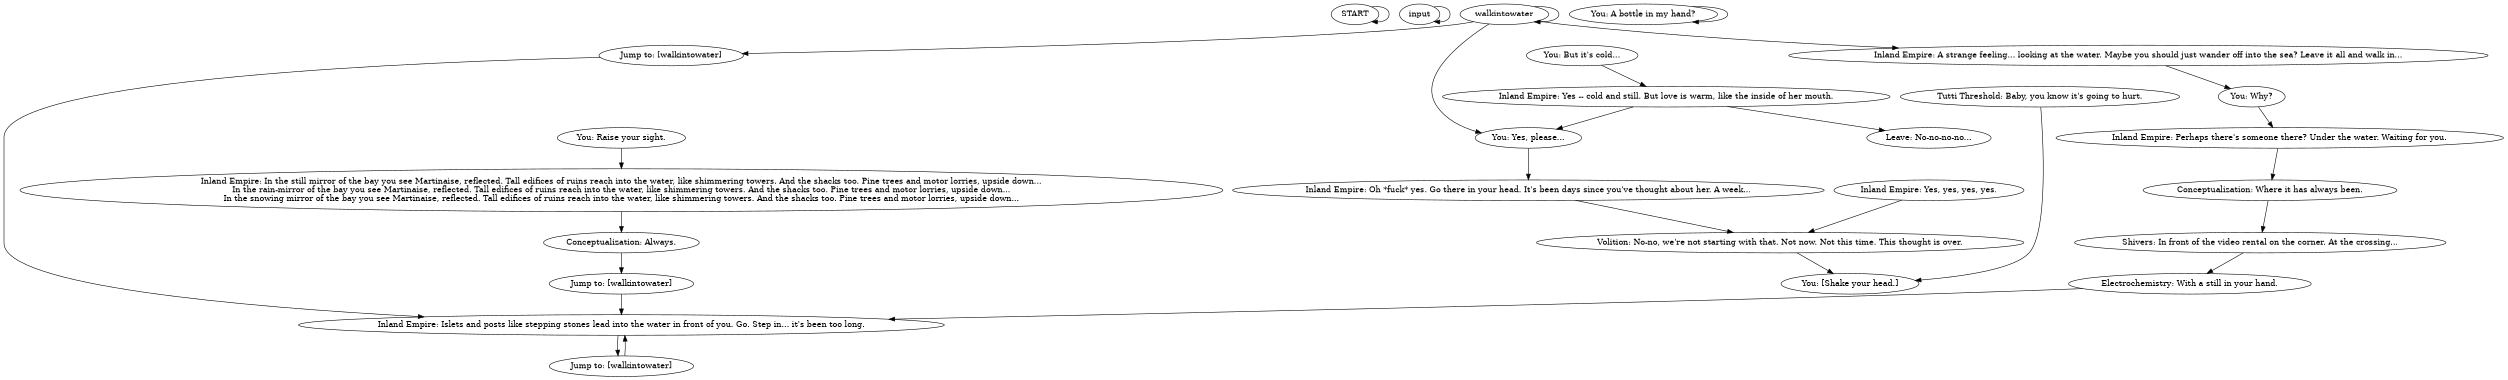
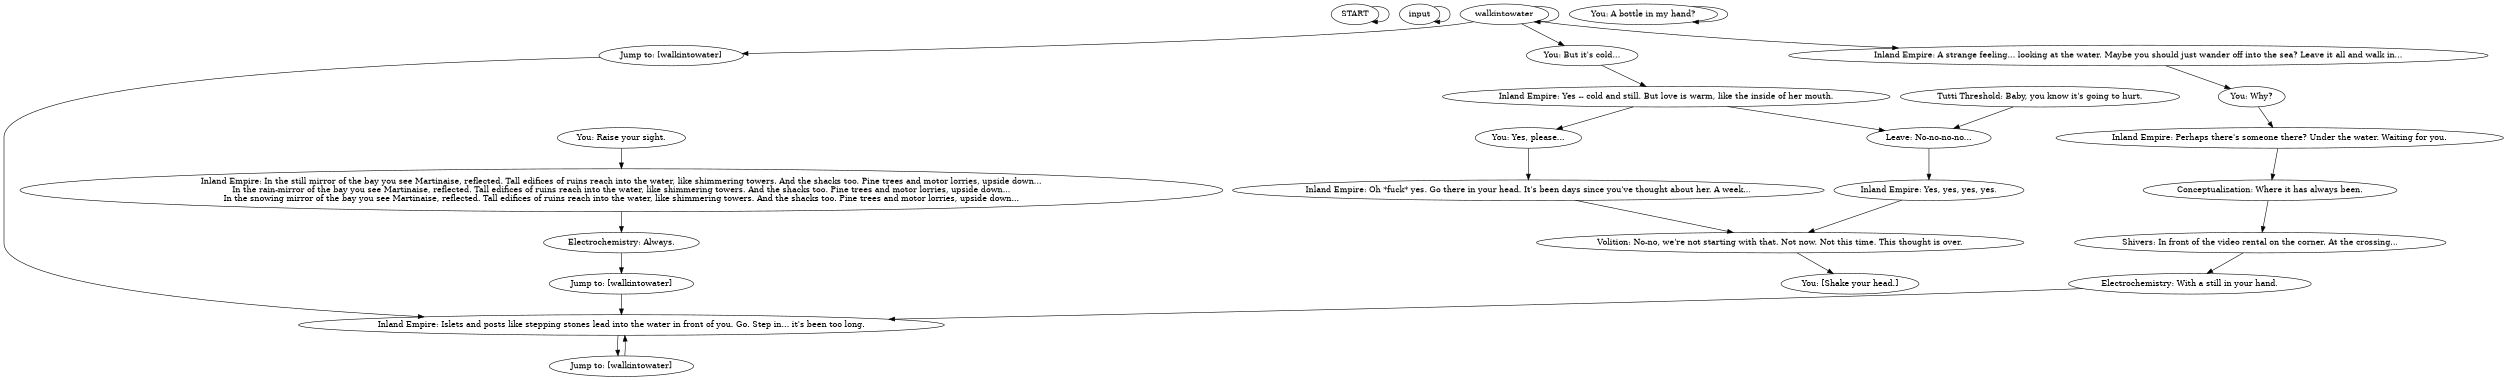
edge "walkintowater" -> "You: Yes, please...": now "walkintowater" -> "You: But it's cold..."
edge "Leave: No-no-no-no..." -> "Inland Empire: Yes, yes, yes, yes.": added
edge "Tutti Threshold: Baby, you know it's going to hurt." -> "You: [Shake your head.]": now "Tutti Threshold: Baby, you know it's going to hurt." -> "Leave: No-no-no-no..."
node "Conceptualization: Always.": label "Conceptualization: Always." -> "Electrochemistry: Always."
